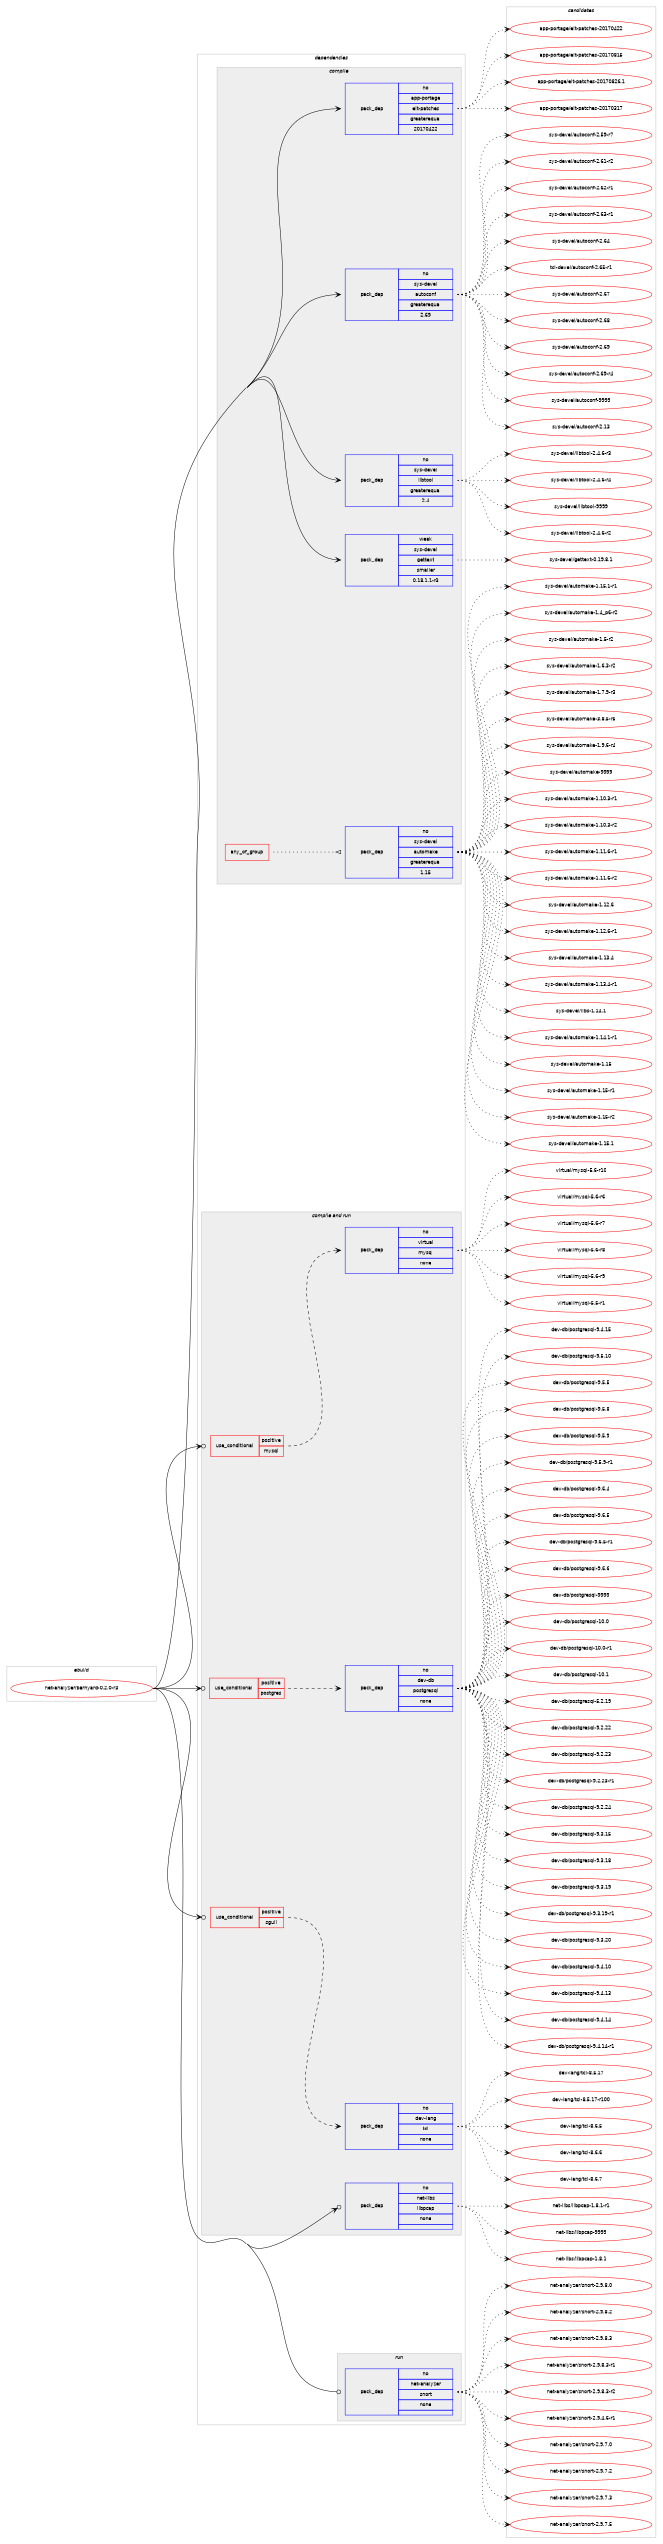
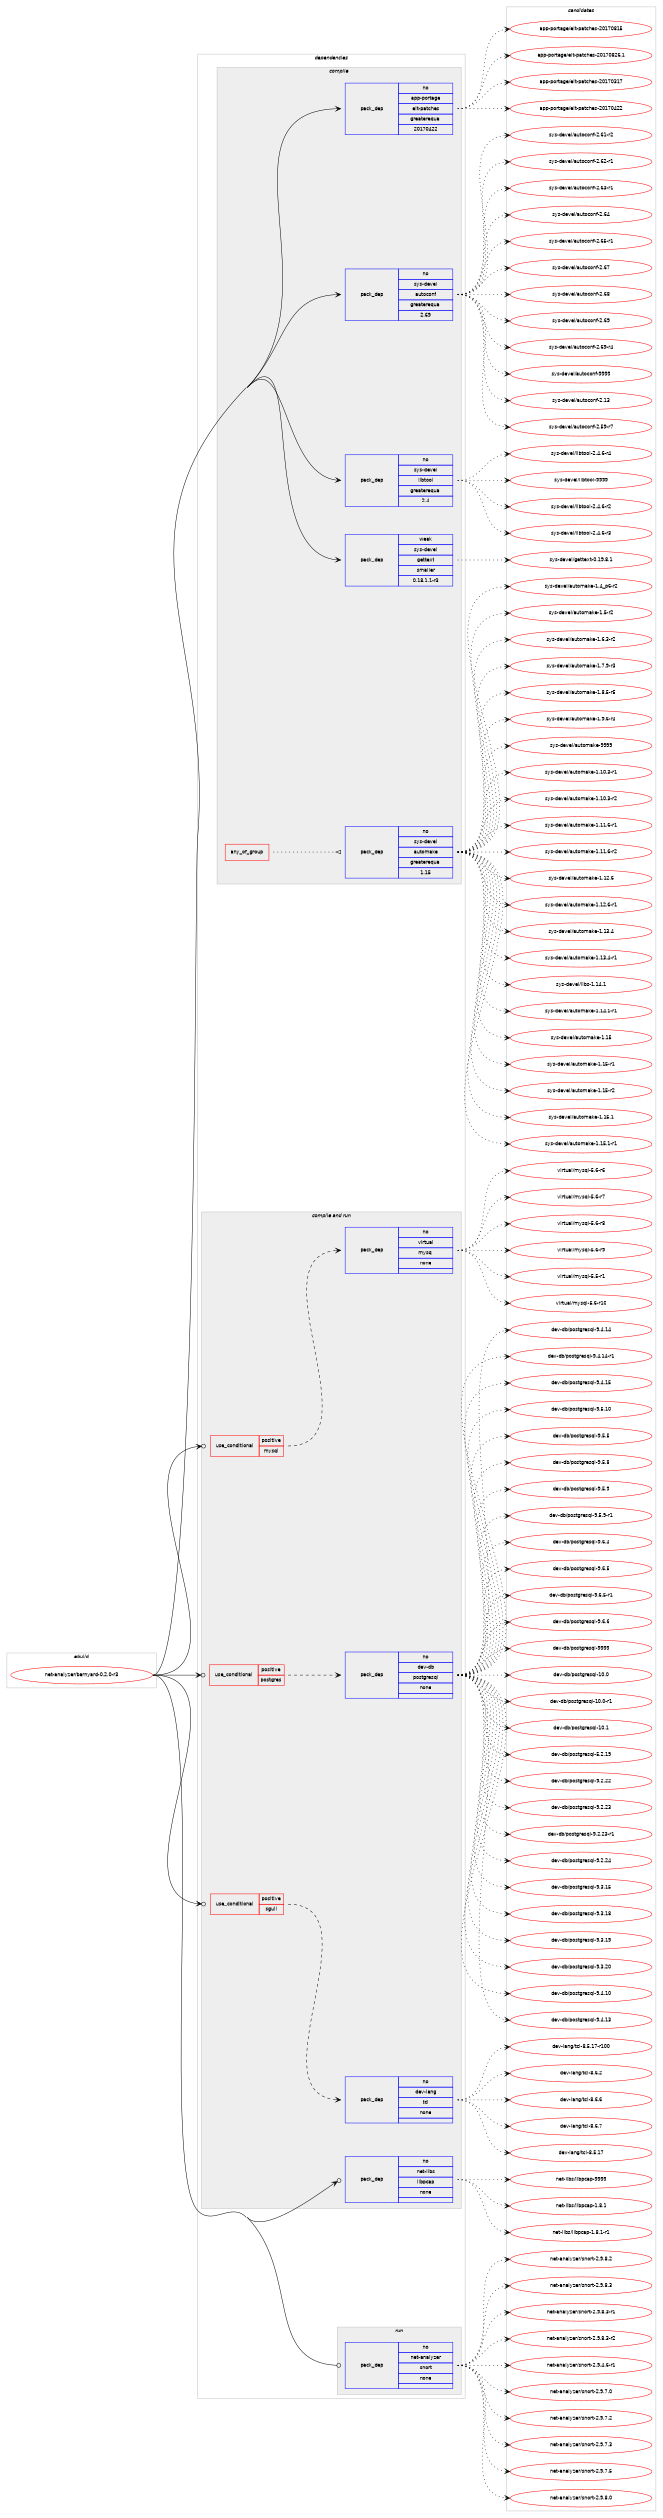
node "tcl-devel/autoconf-2.65-r1": label "tcl-devel/autoconf-2.65-r1" -> "sys-devel/autoconf-2.65-r1"
node "sys-devel/automake-3.8.5-r5": label "sys-devel/automake-3.8.5-r5" -> "sys-devel/automake-1.8.5-r5"
node "dev-db/postgresql-9.3.19-r1": removed
node "dev-lang/tcl-8.6.5": label "dev-lang/tcl-8.6.5" -> "dev-lang/tcl-8.6.2"
